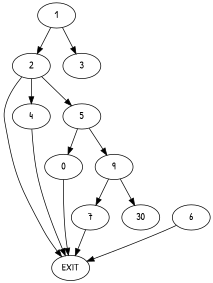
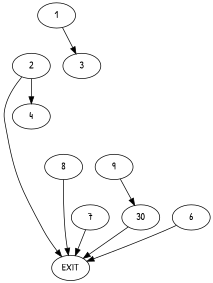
edge "1" -> "2": removed
node "5": removed
node "0": label "0" -> "8"
edge "9" -> "7": removed
edge "4" -> "EXIT": now "30" -> "EXIT"
